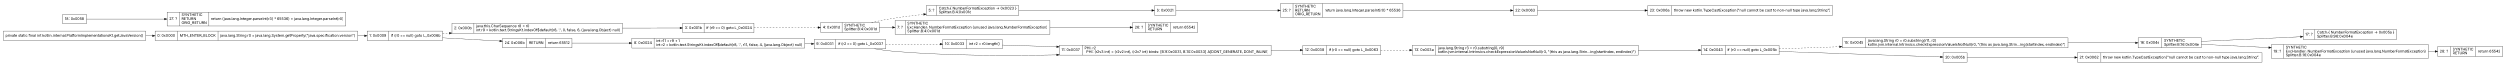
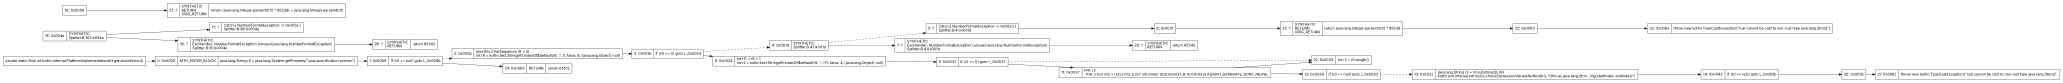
edge "24: 0x006b" -> "8: 0x0024": now "3: 0x001b" -> "8: 0x0024"
node "15: 0x0045": removed
edge "10: 0x0033" -> "11: 0x0037": reversed
